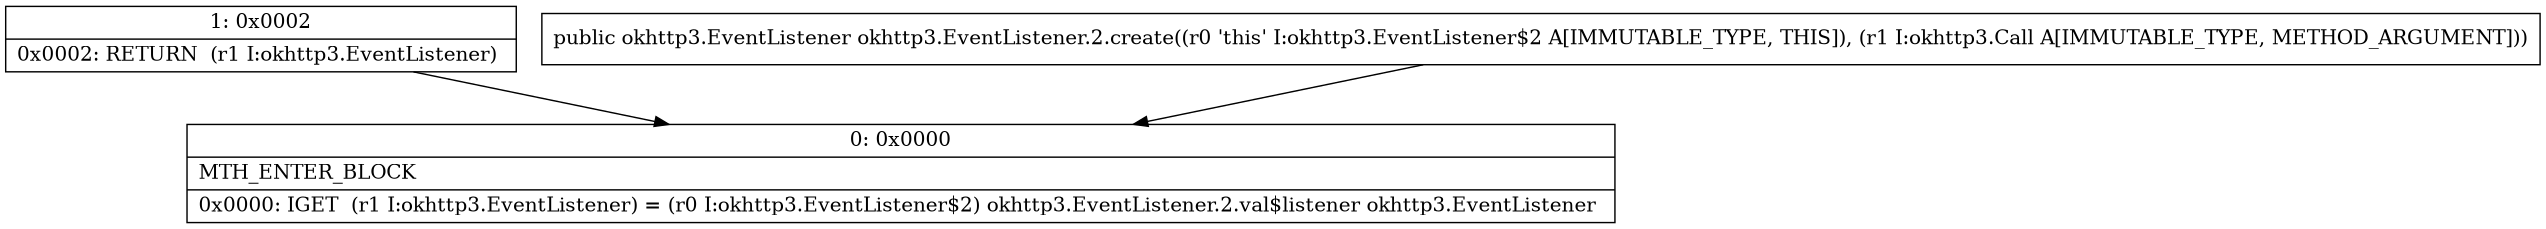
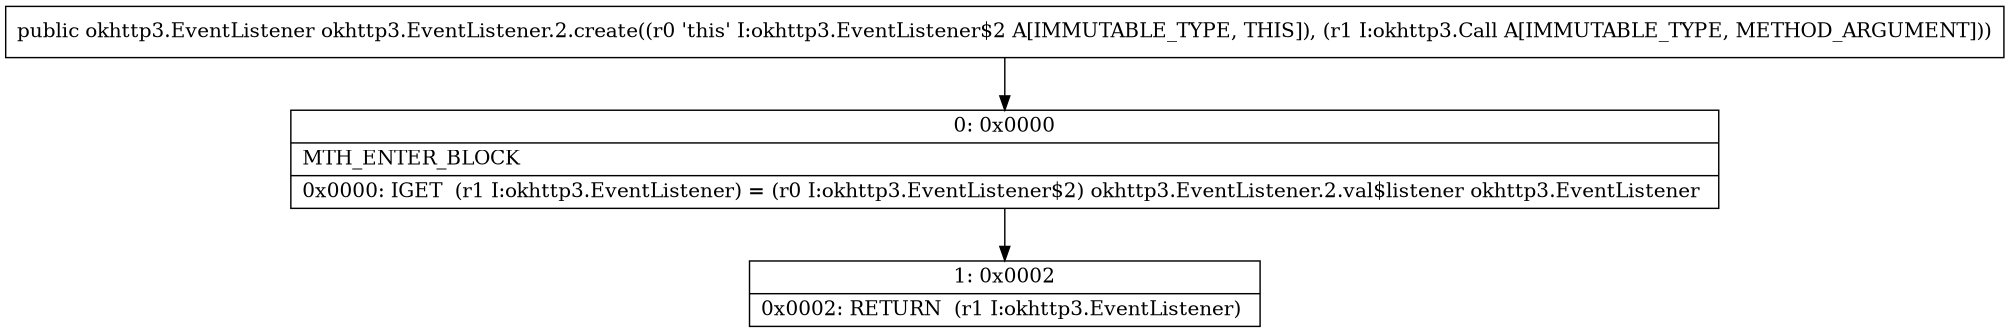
edge "1: 0x0002" -> "0: 0x0000": reversed
